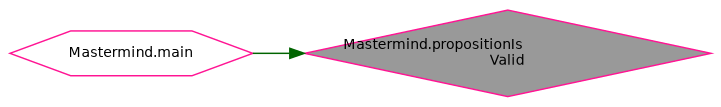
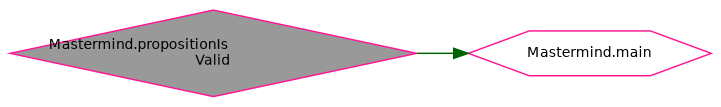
edge "Mastermind.main" -> "Mastermind.propositionIs Valid": reversed
